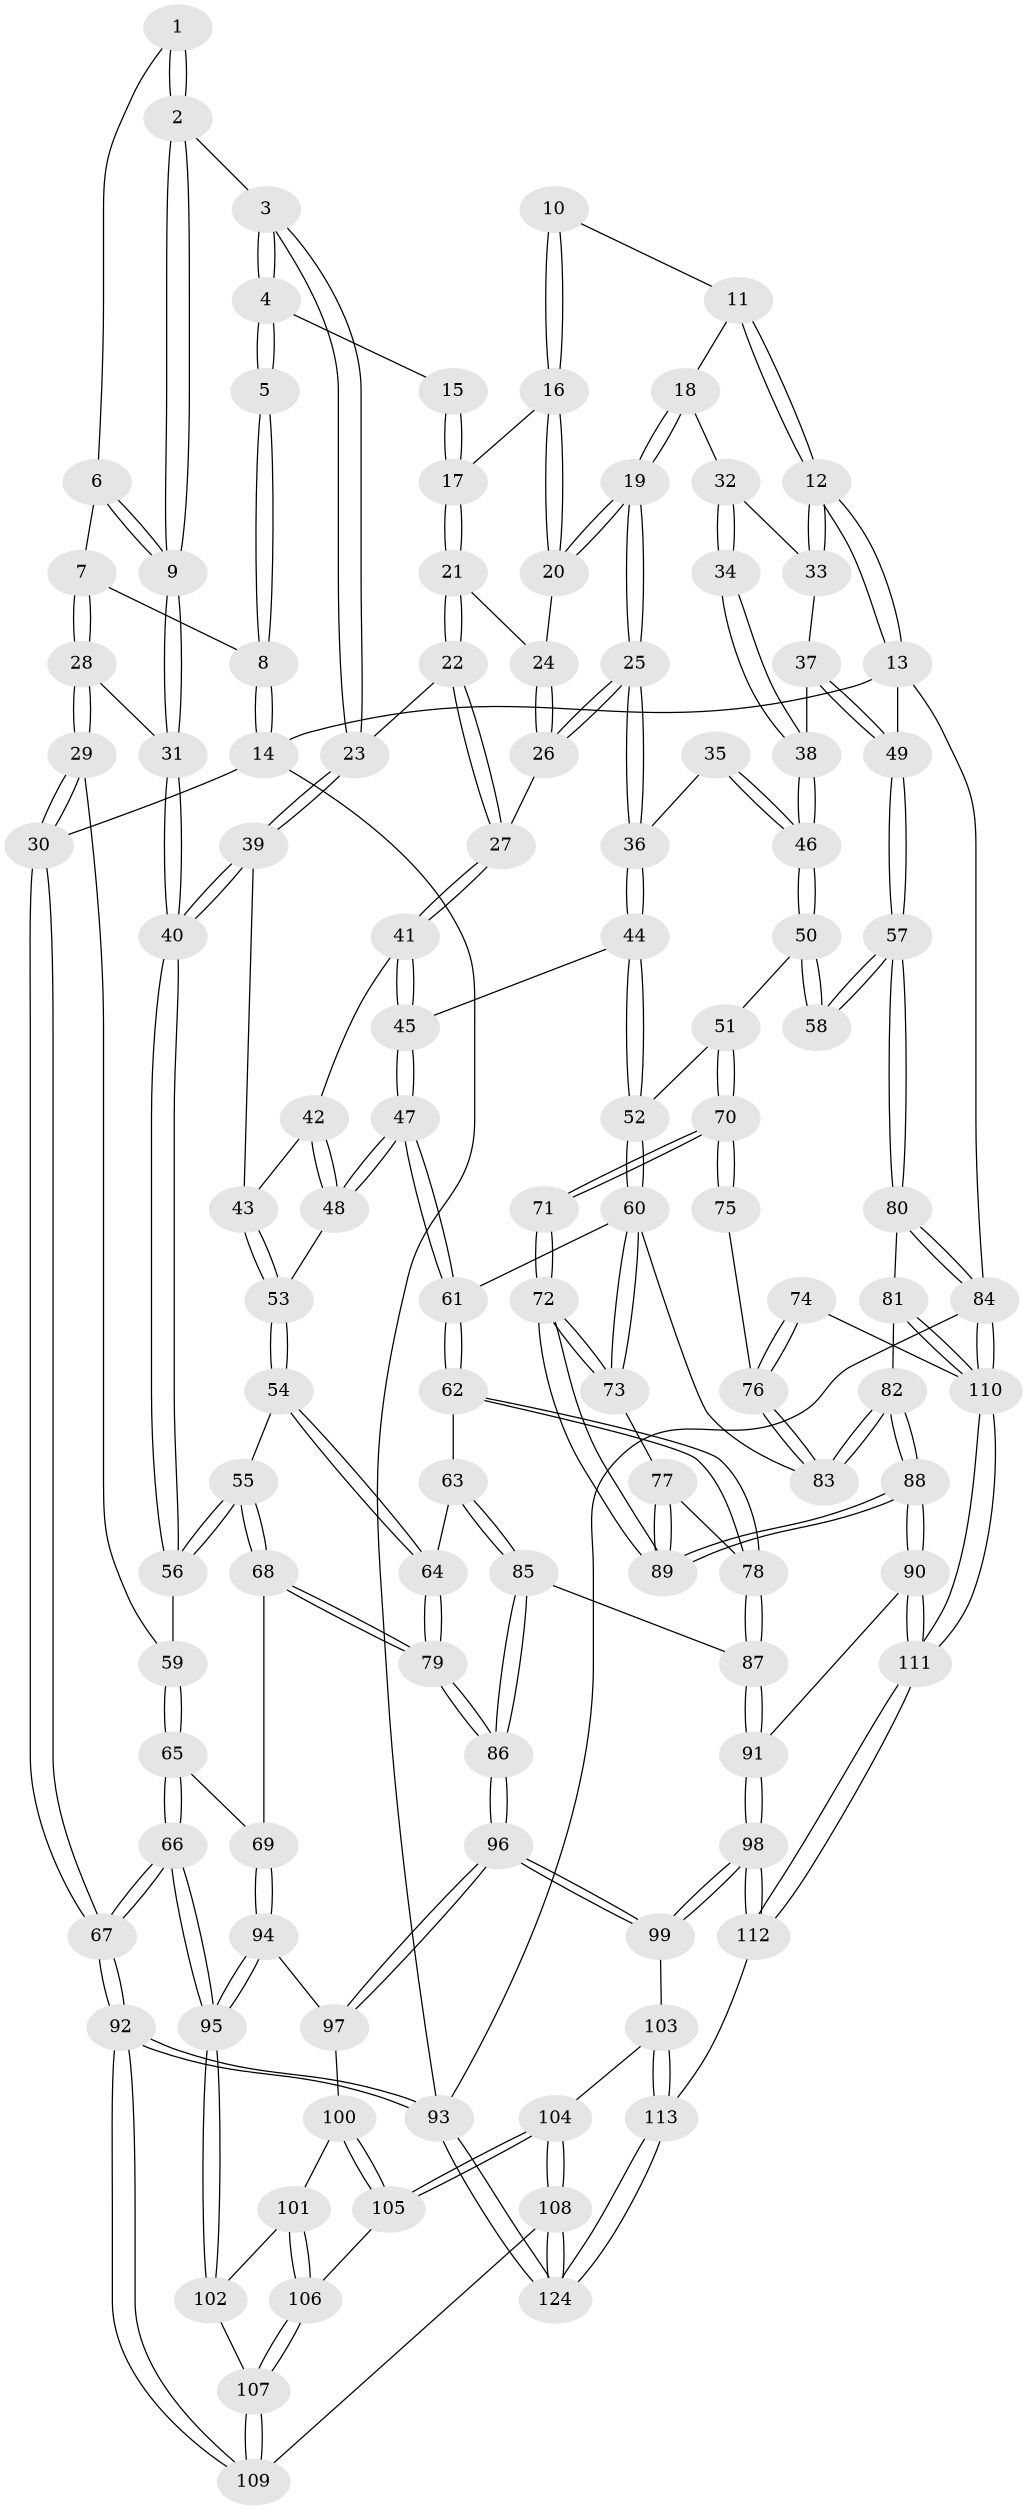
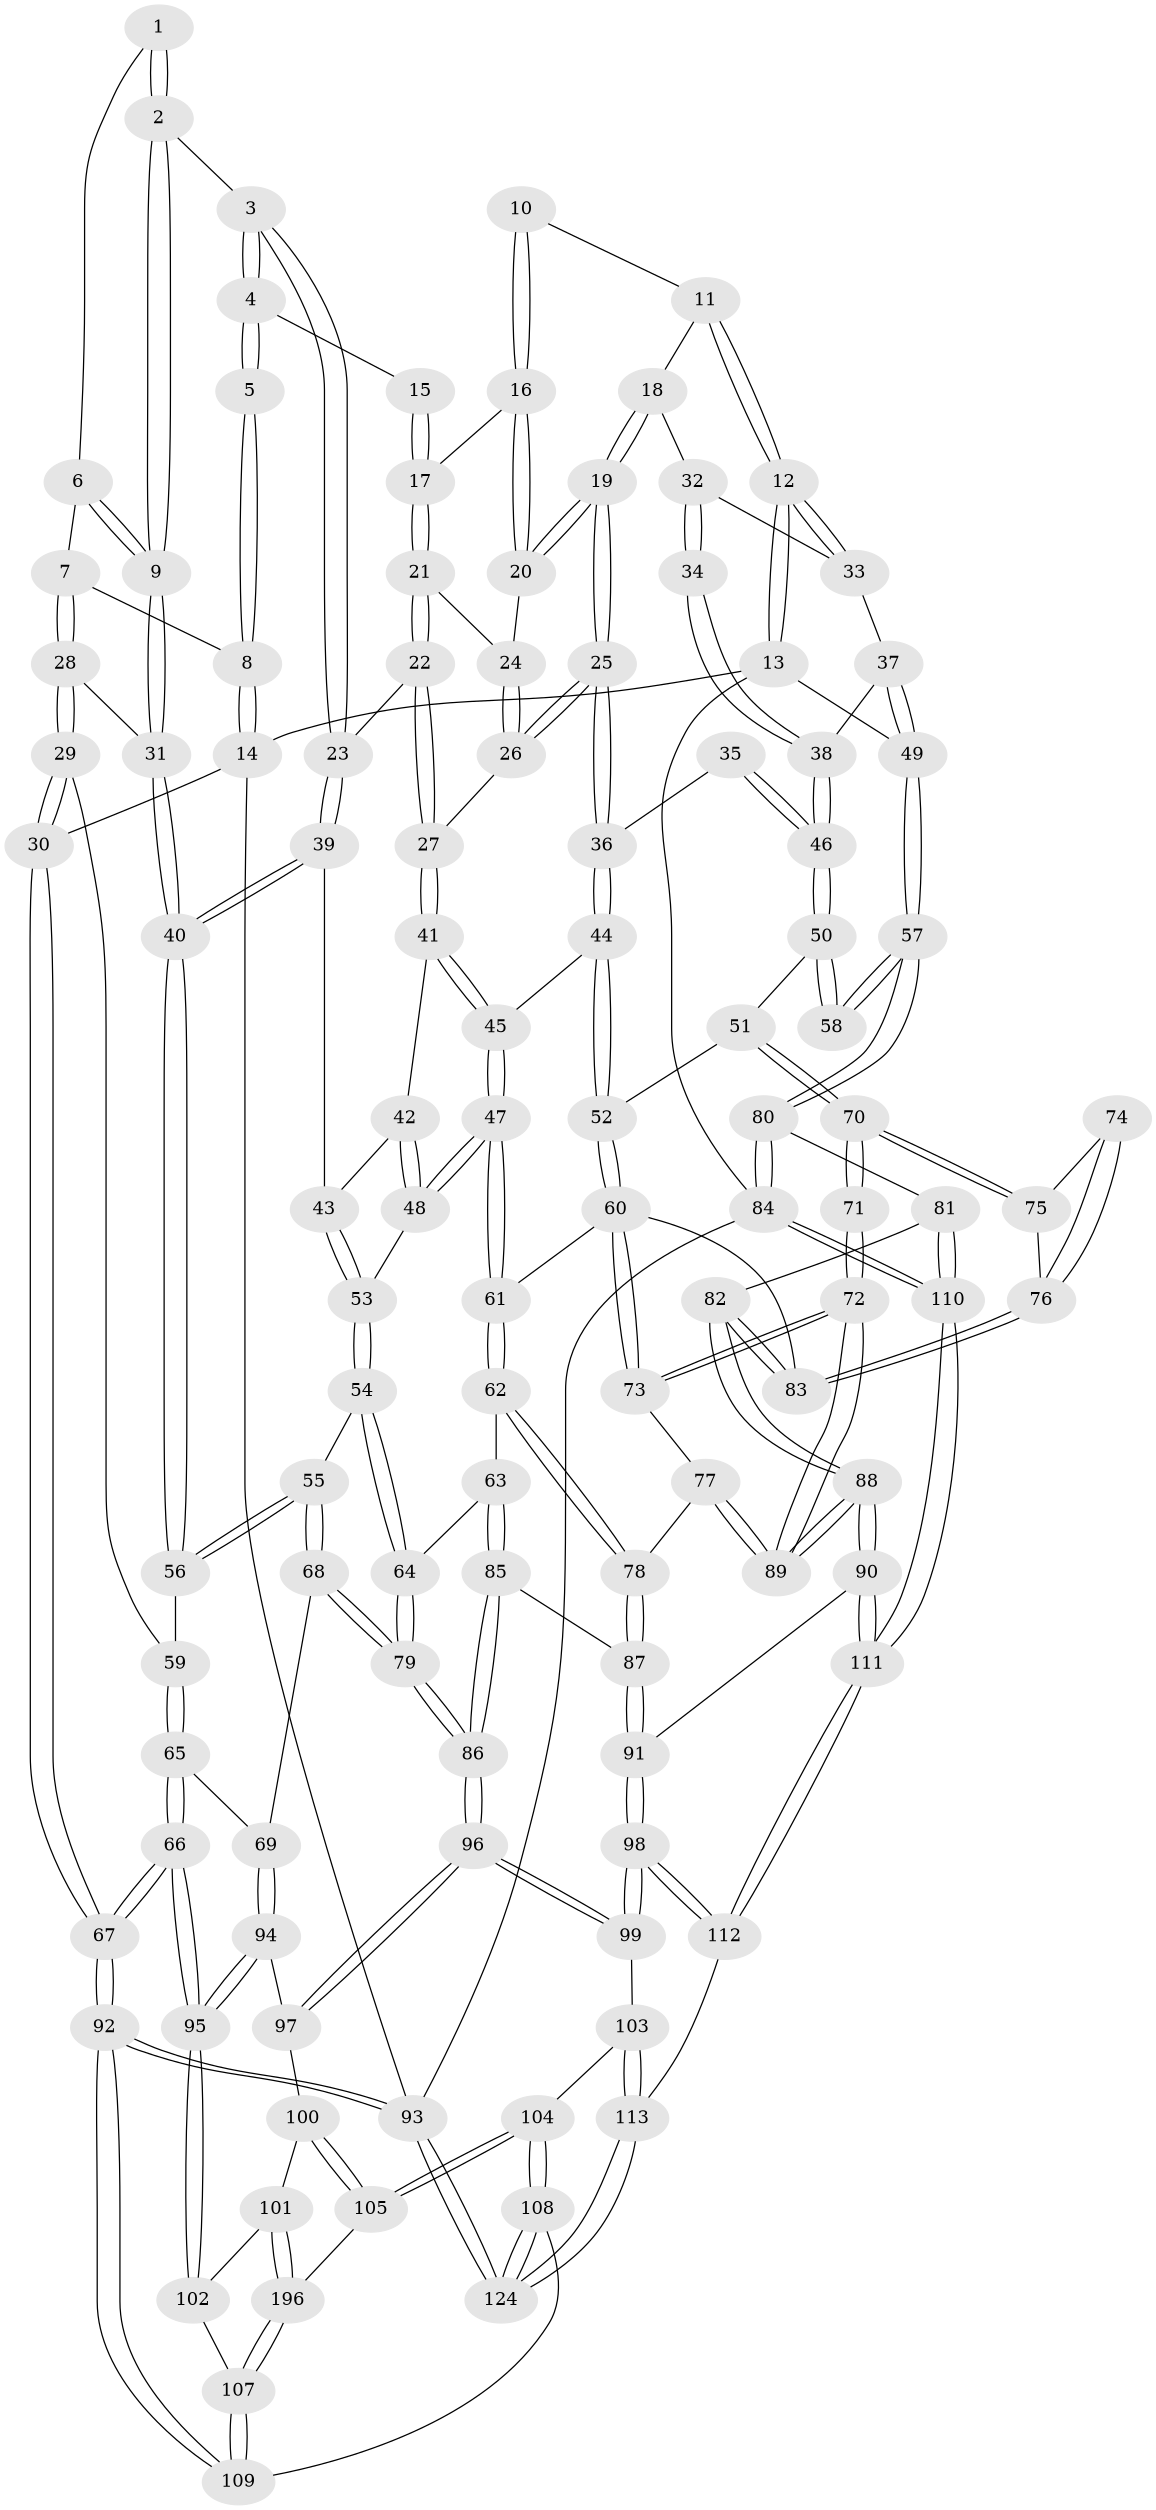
edge "74" -- "110": now "74" -- "75"
node "106": label "106" -> "196"
